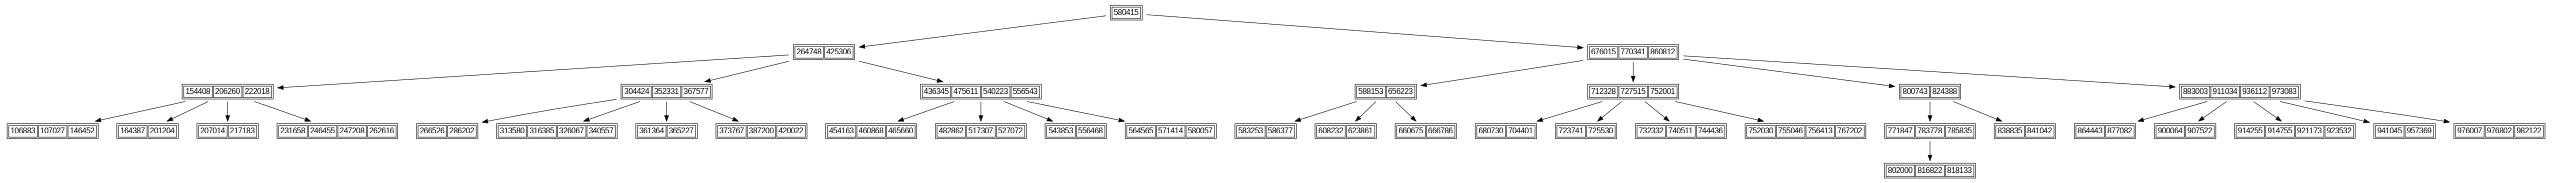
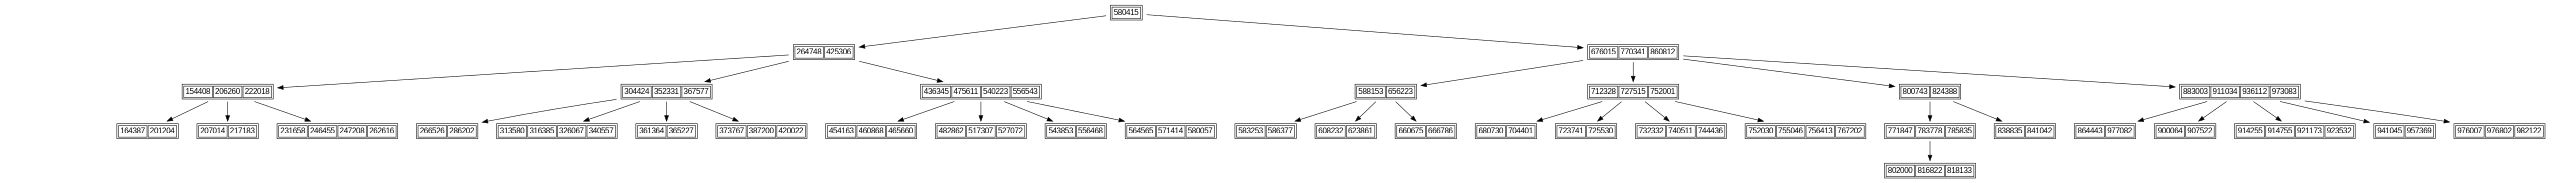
node "106883": removed
node "864443": text "877082" -> "977082"
